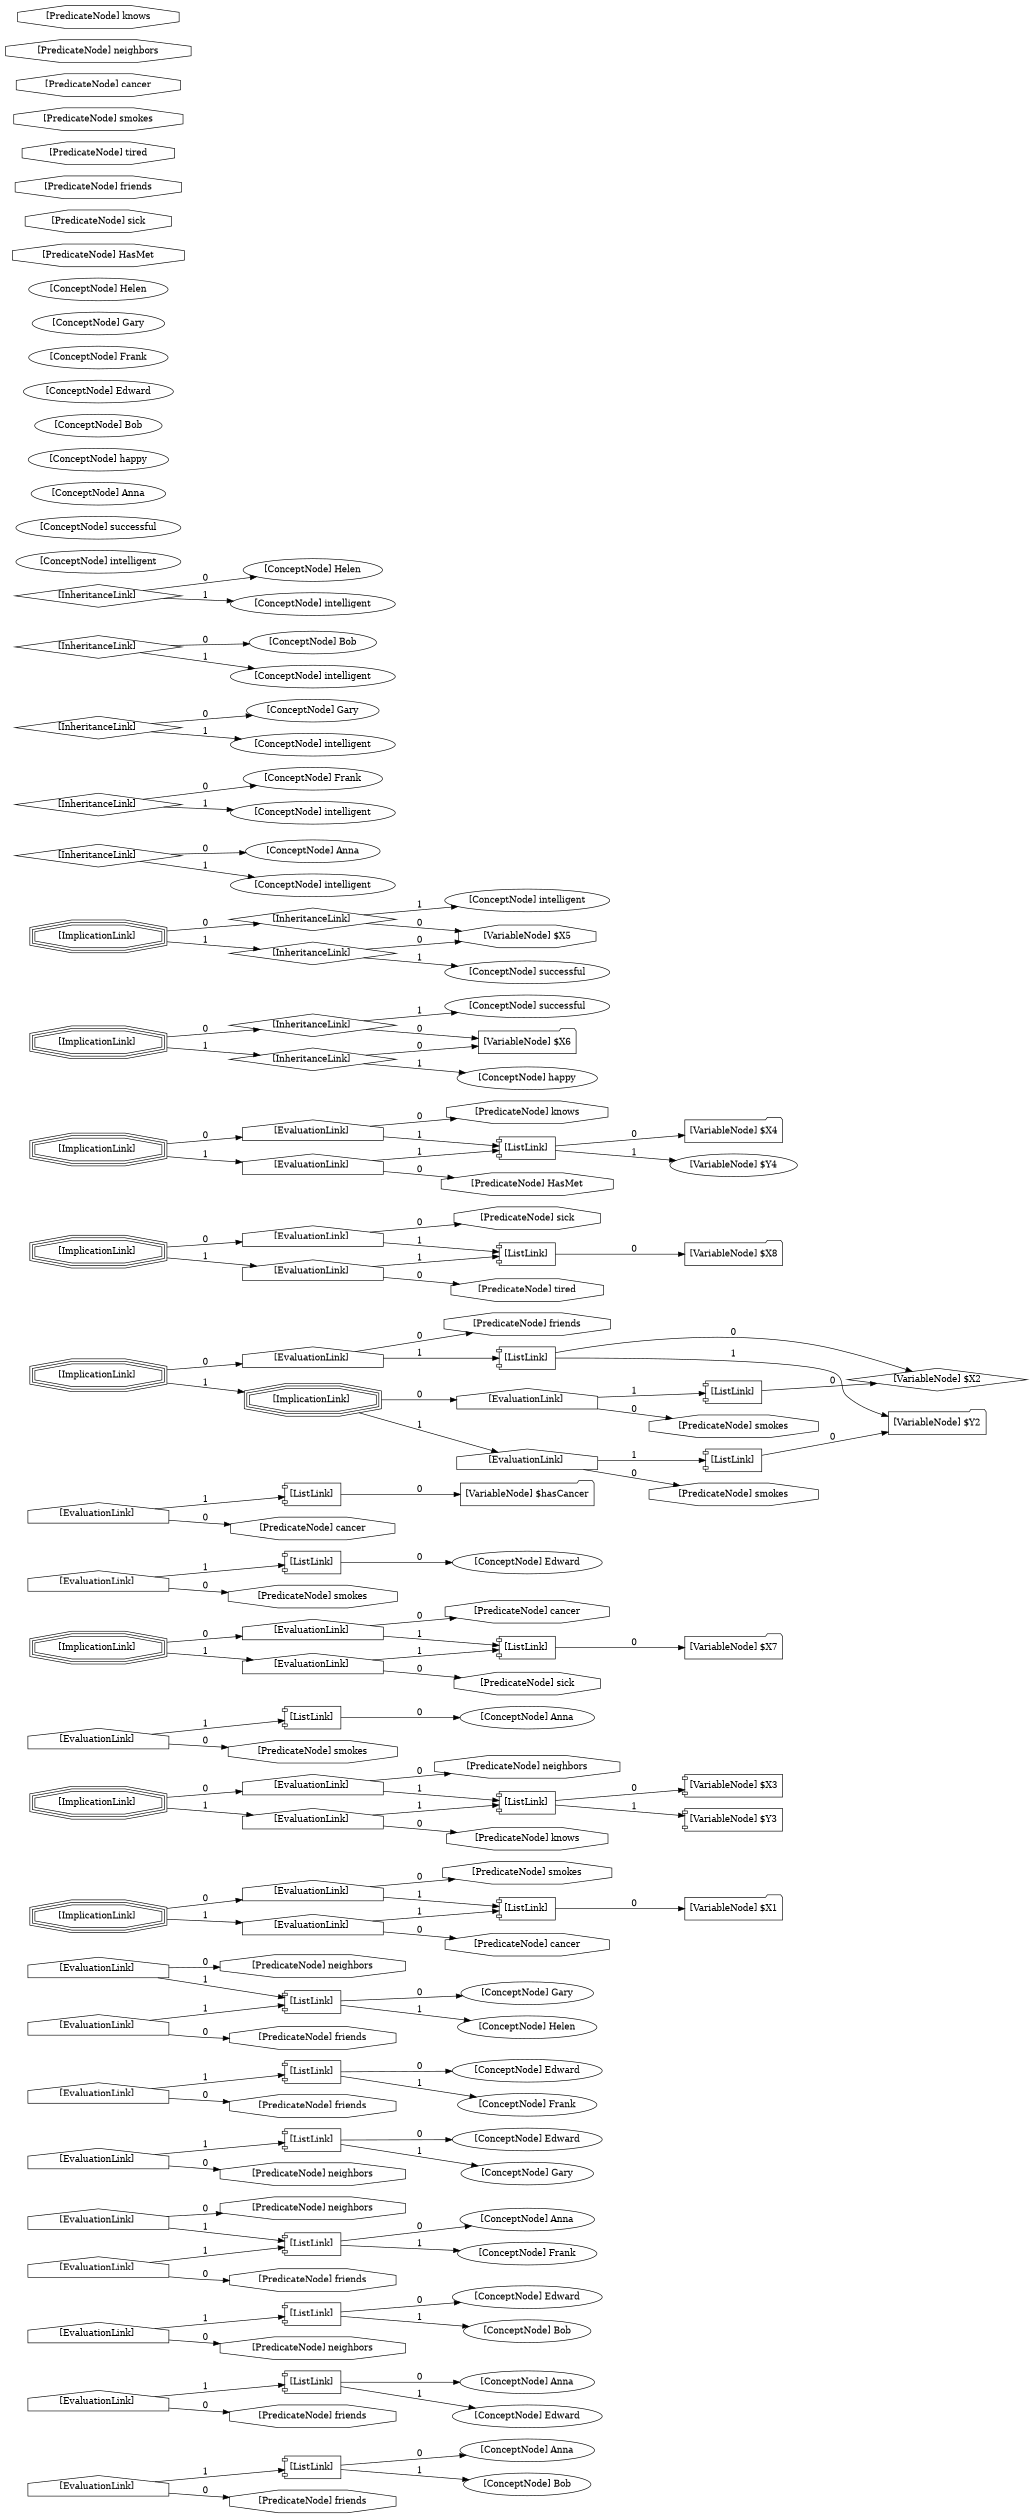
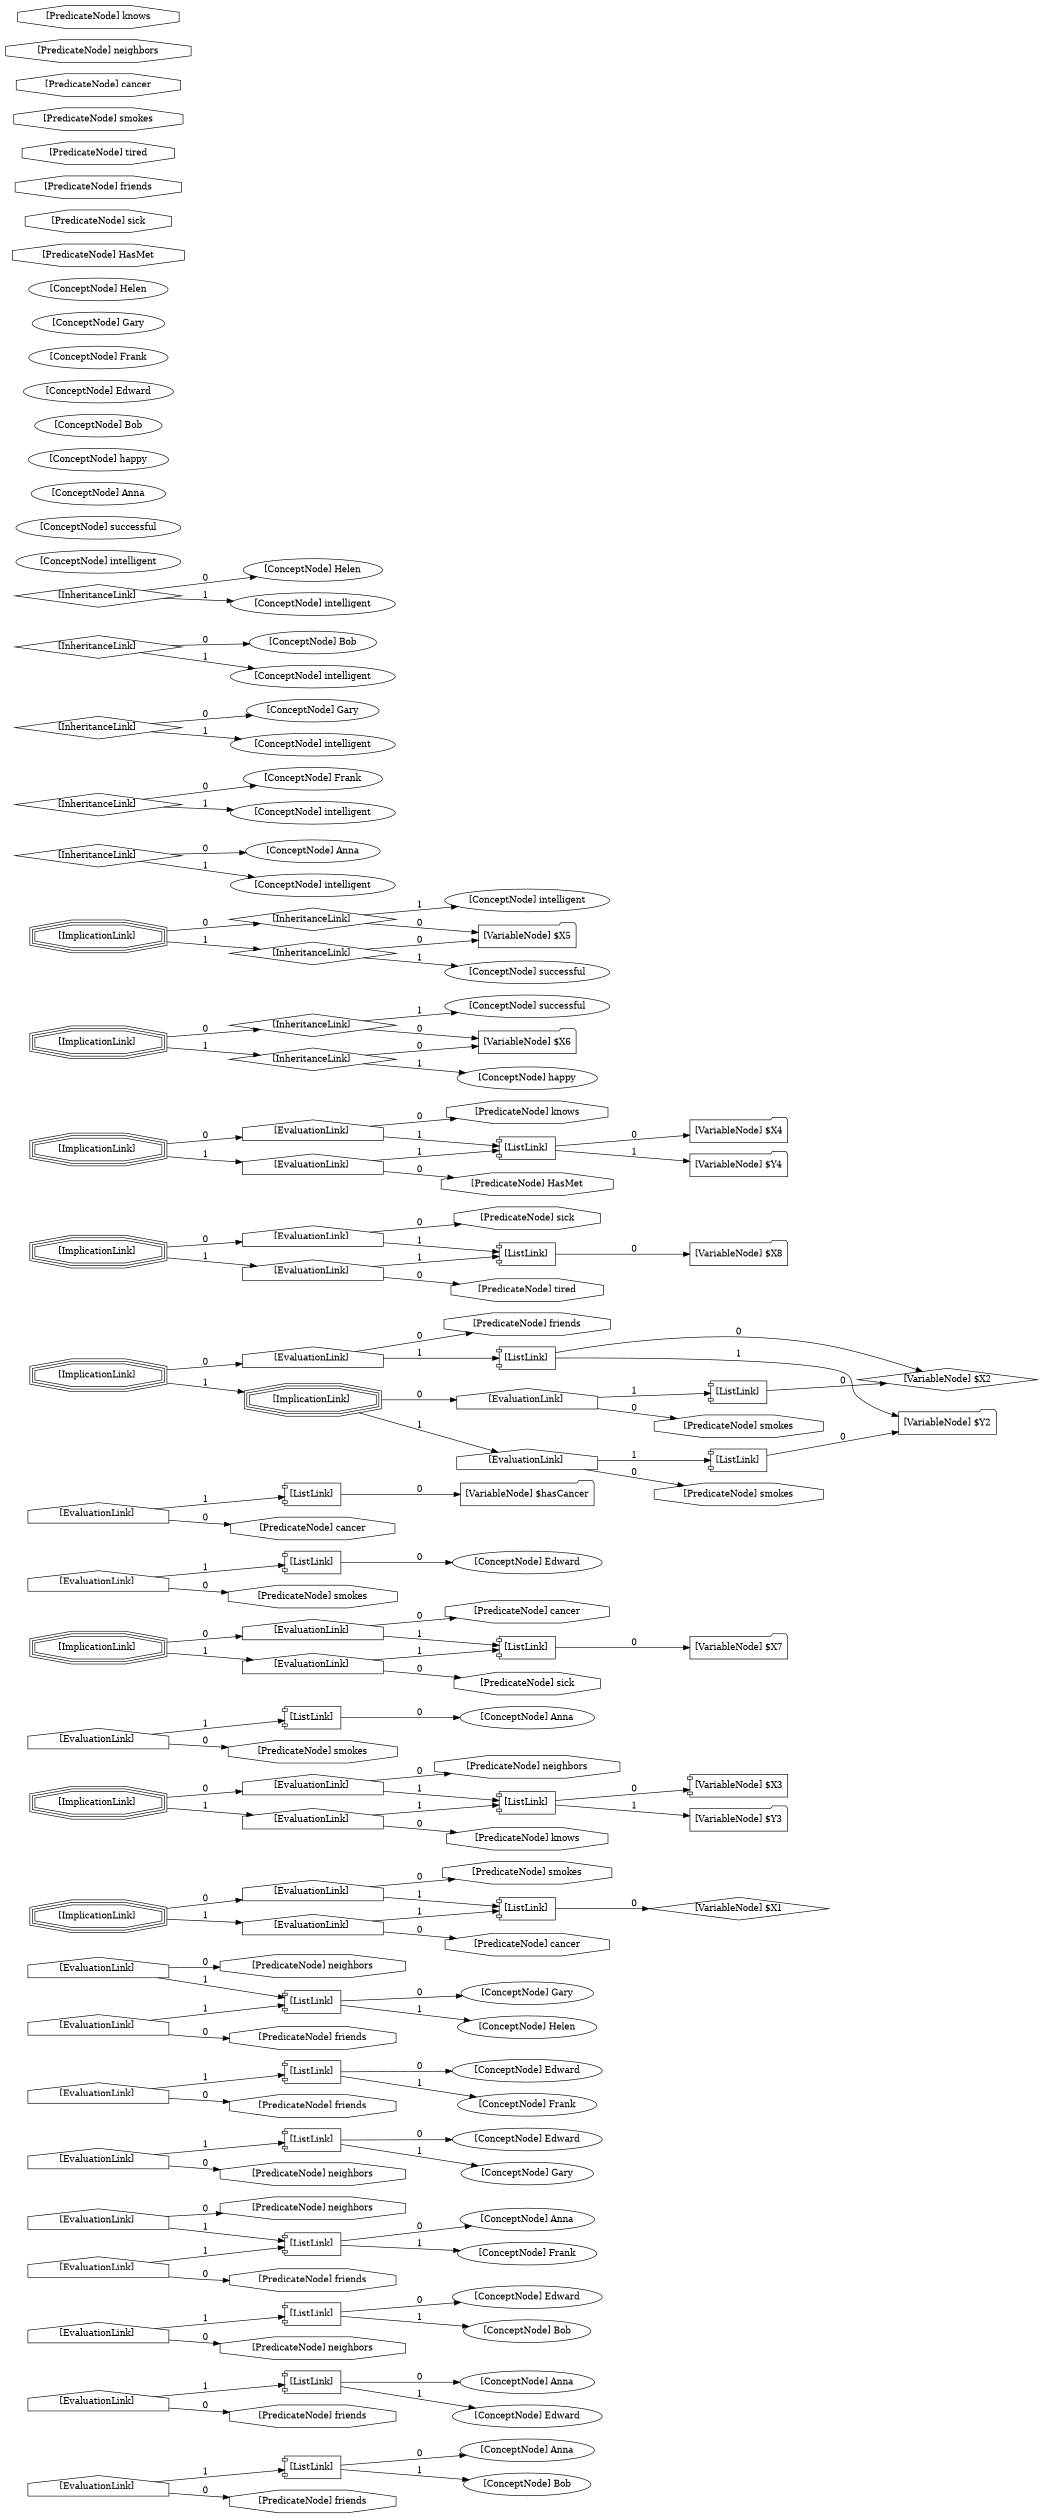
node "[VariableNode] $X5": shape octagon -> folder
node "[VariableNode] $Y4": shape ellipse -> folder
node "[VariableNode] $Y3": shape component -> folder
node "[VariableNode] $X1": shape folder -> diamond
